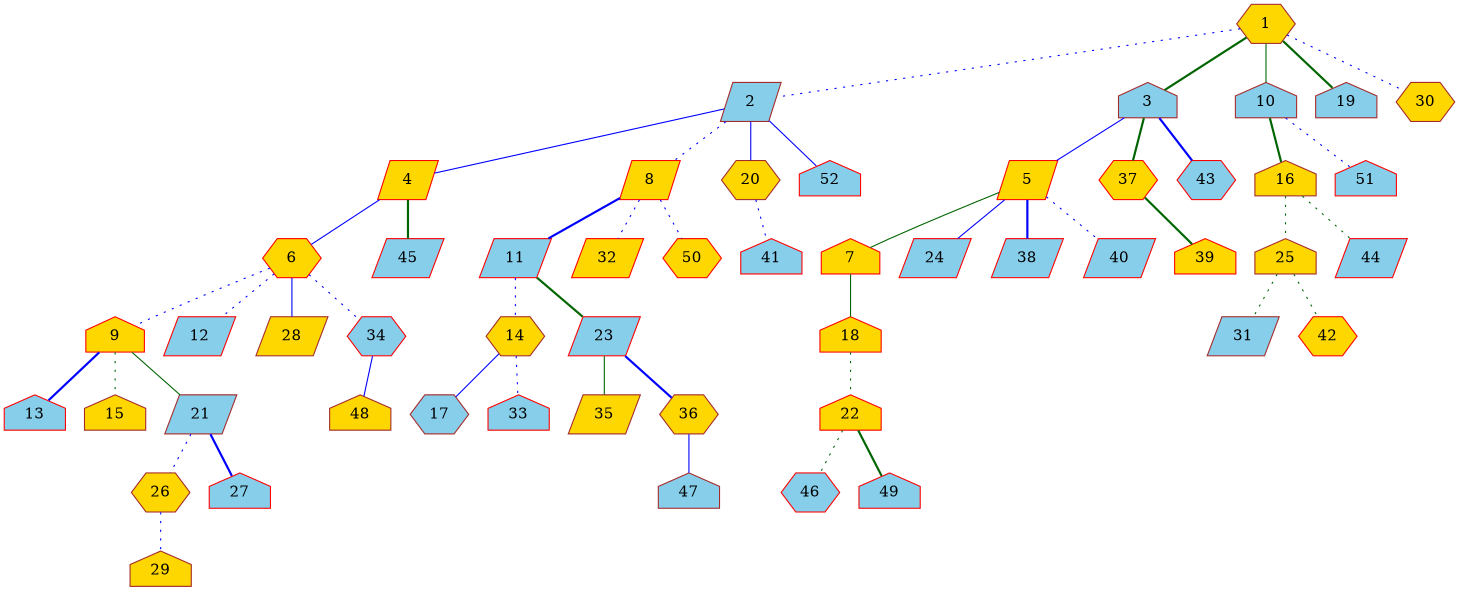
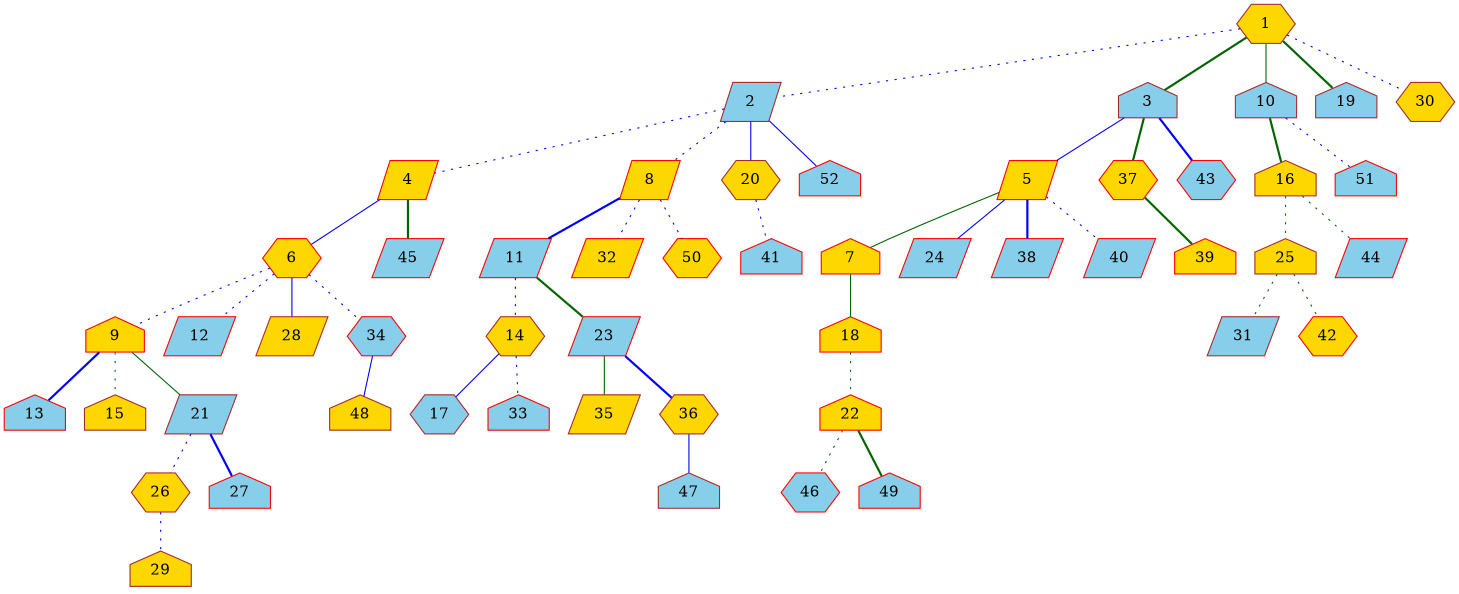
edge "2" -- "4": style solid -> dotted
